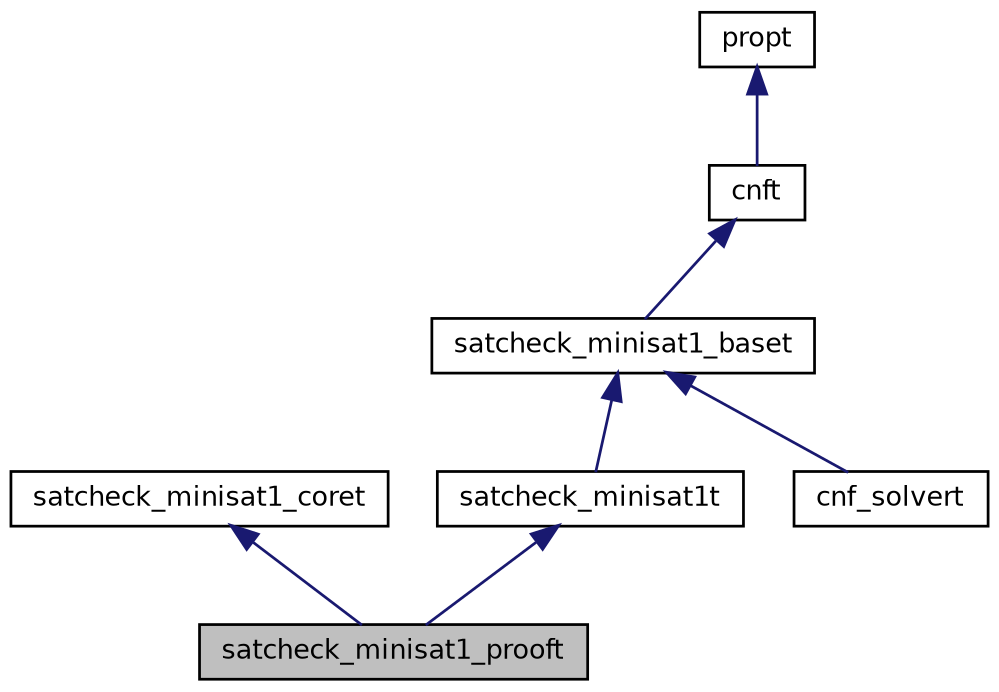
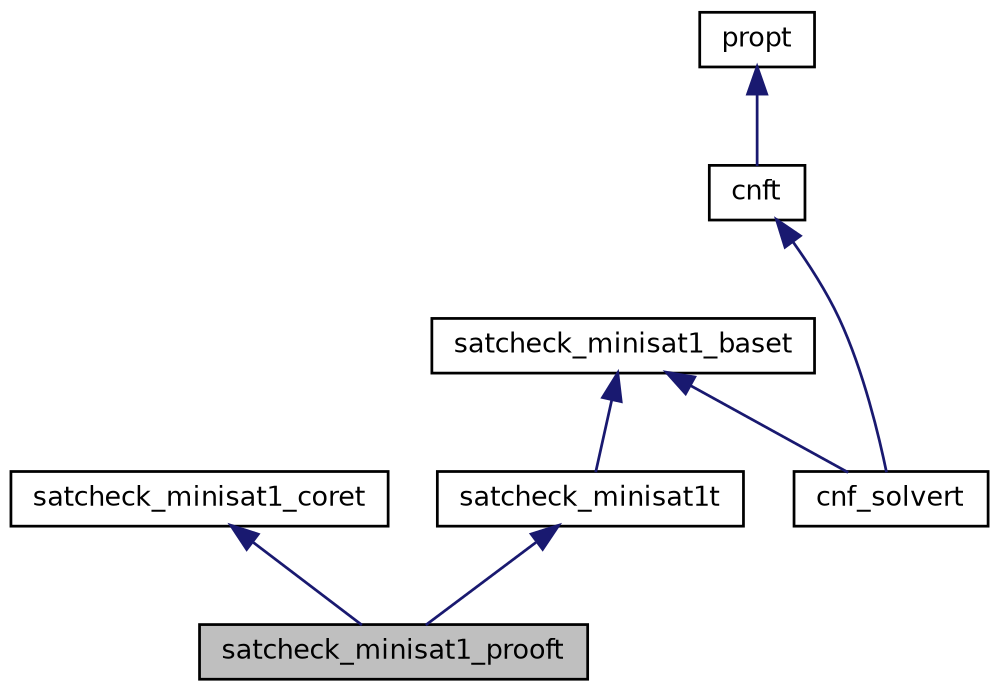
edge "satcheck_minisat1_baset" -> "cnft": now "cnf_solvert" -> "cnft"
